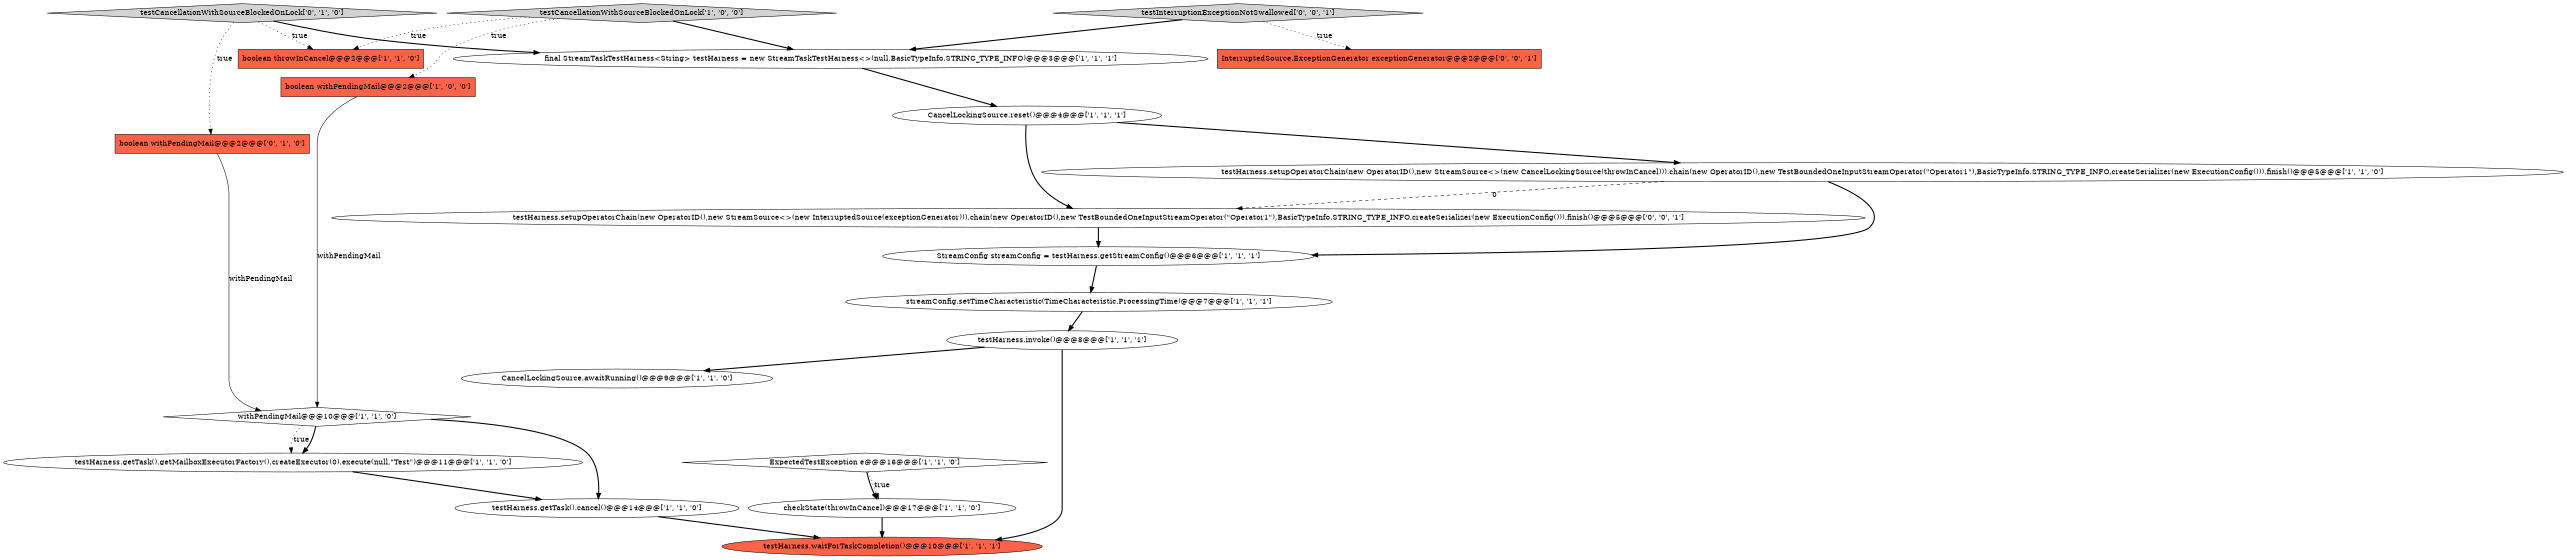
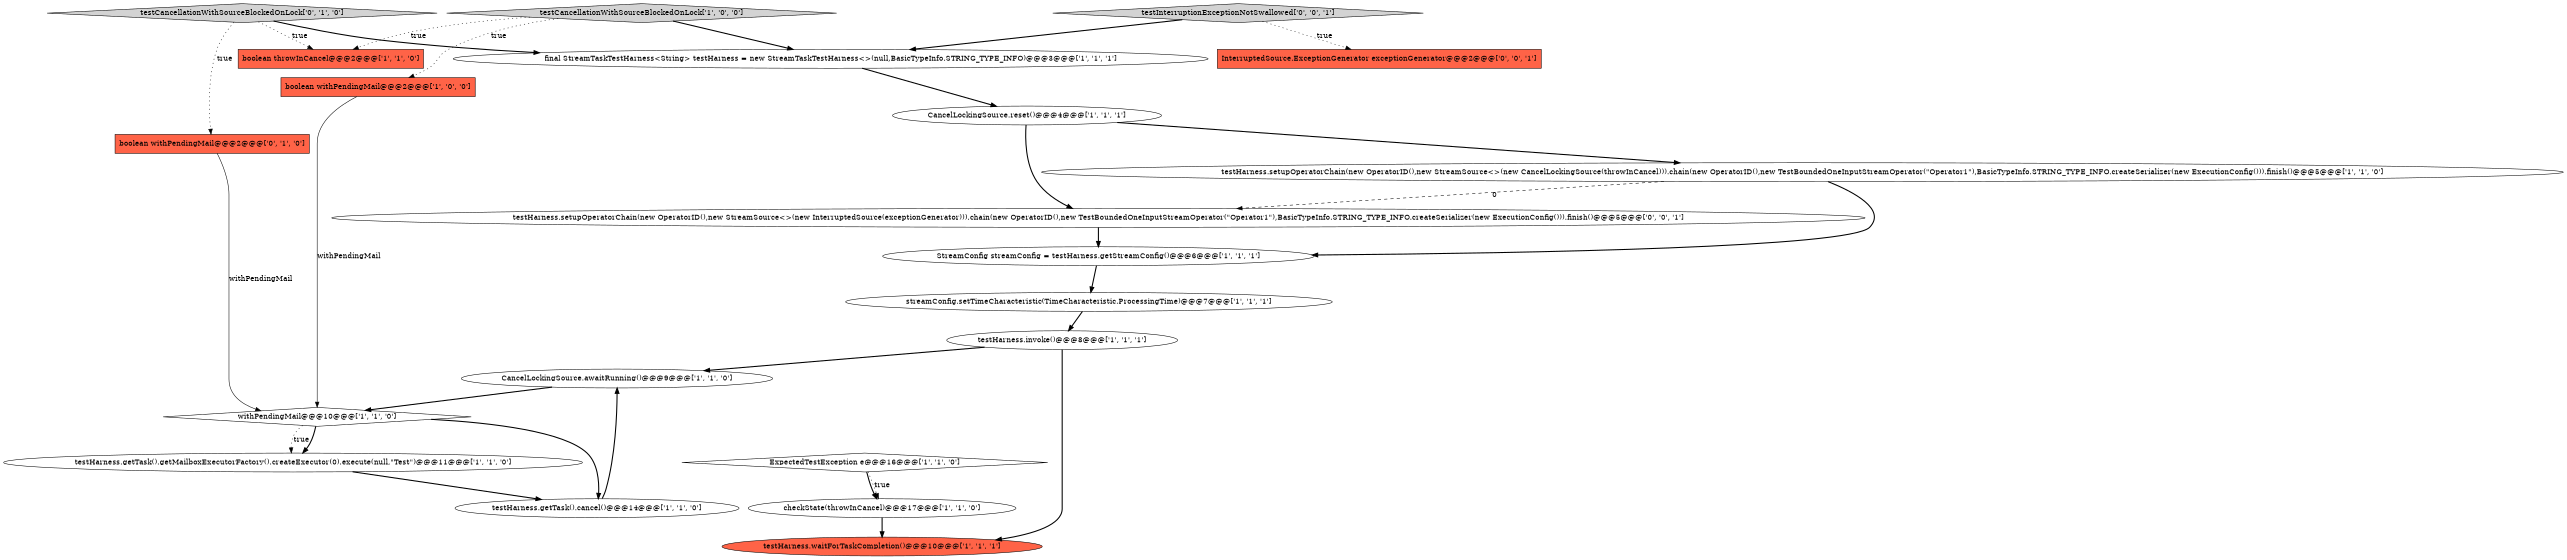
edge "CancelLockingSource.awaitRunning()@@@9@@@['1', '1', '0']" -> "withPendingMail@@@10@@@['1', '1', '0']": added
edge "testHarness.getTask().cancel()@@@14@@@['1', '1', '0']" -> "testHarness.waitForTaskCompletion()@@@10@@@['1', '1', '1']": now "testHarness.getTask().cancel()@@@14@@@['1', '1', '0']" -> "CancelLockingSource.awaitRunning()@@@9@@@['1', '1', '0']"
